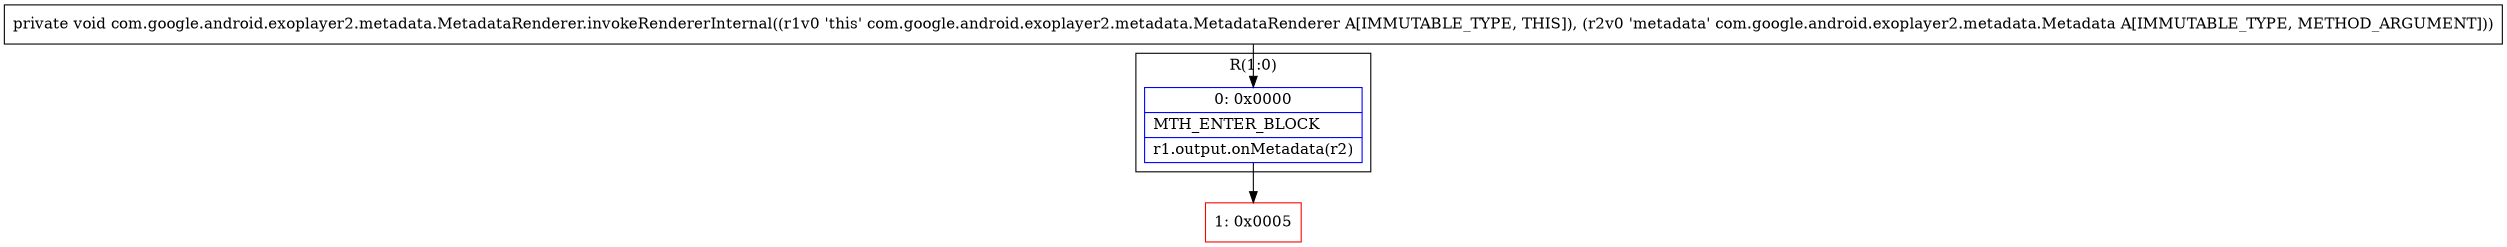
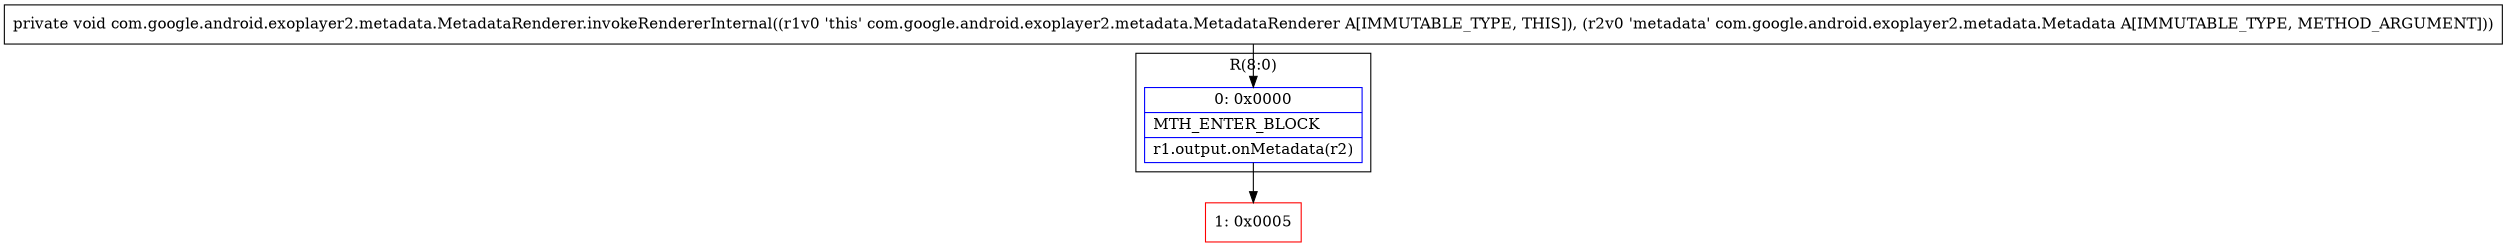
cluster "R(1:0)": label "R(1:0)" -> "R(8:0)"
